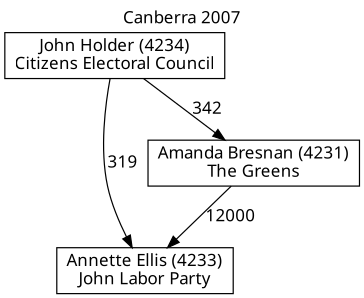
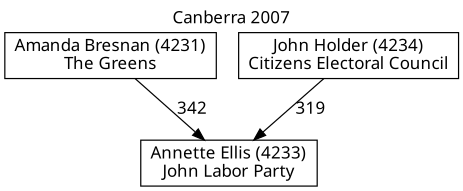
edge "John Holder (4234) Citizens Electoral Council" -> "Amanda Bresnan (4231) The Greens": removed, label "342"
edge "Amanda Bresnan (4231) The Greens" -> "Annette Ellis (4233) John Labor Party": label "12000" -> "342"
